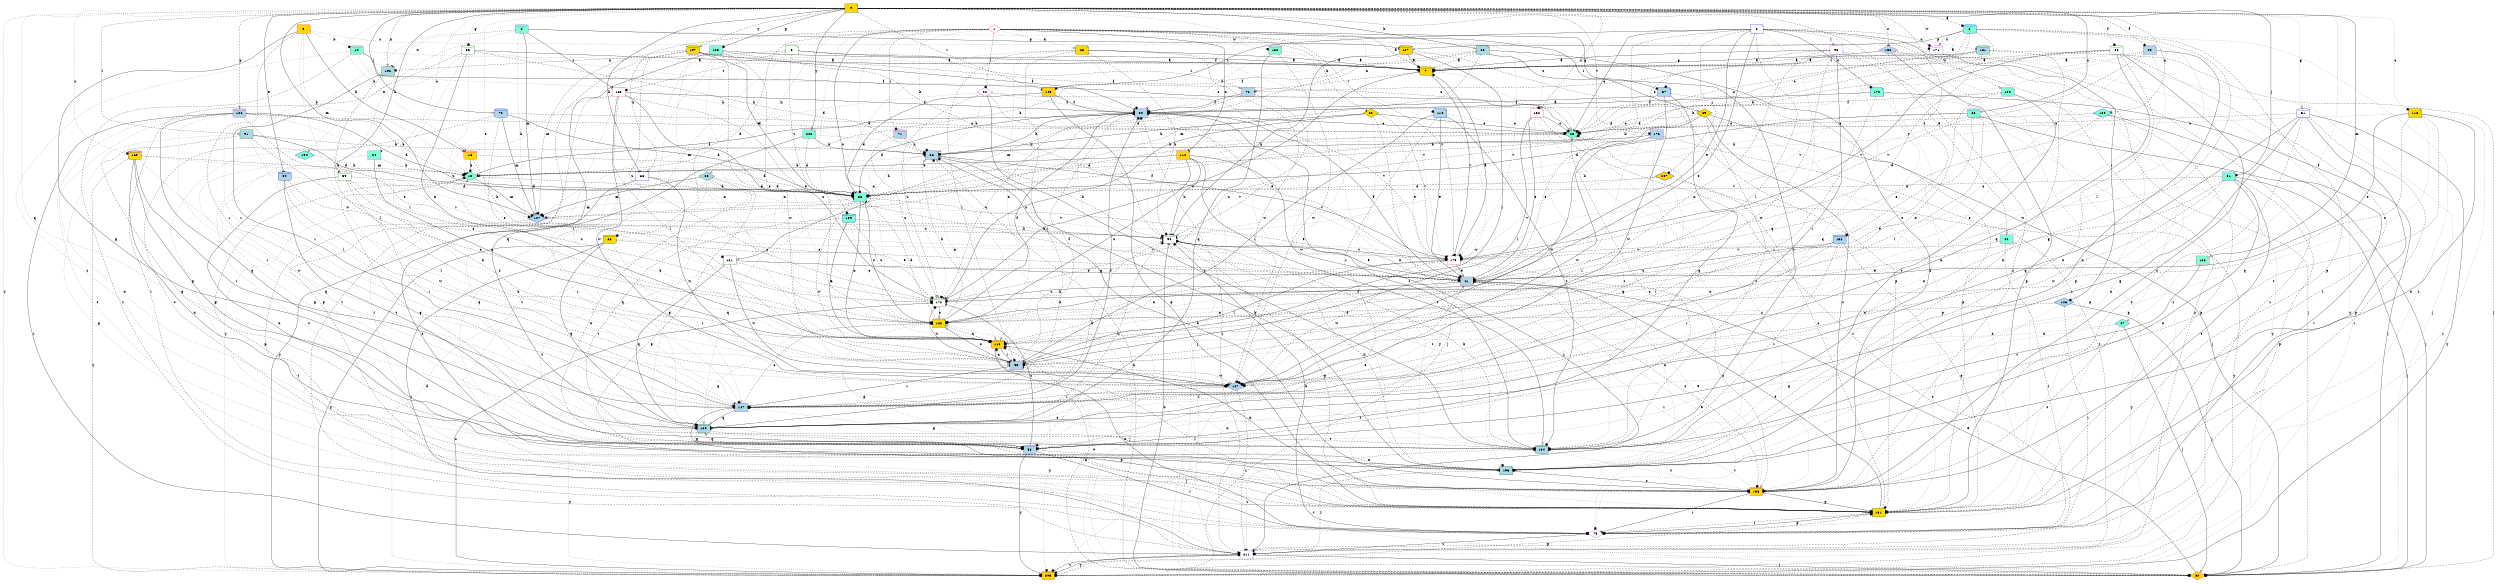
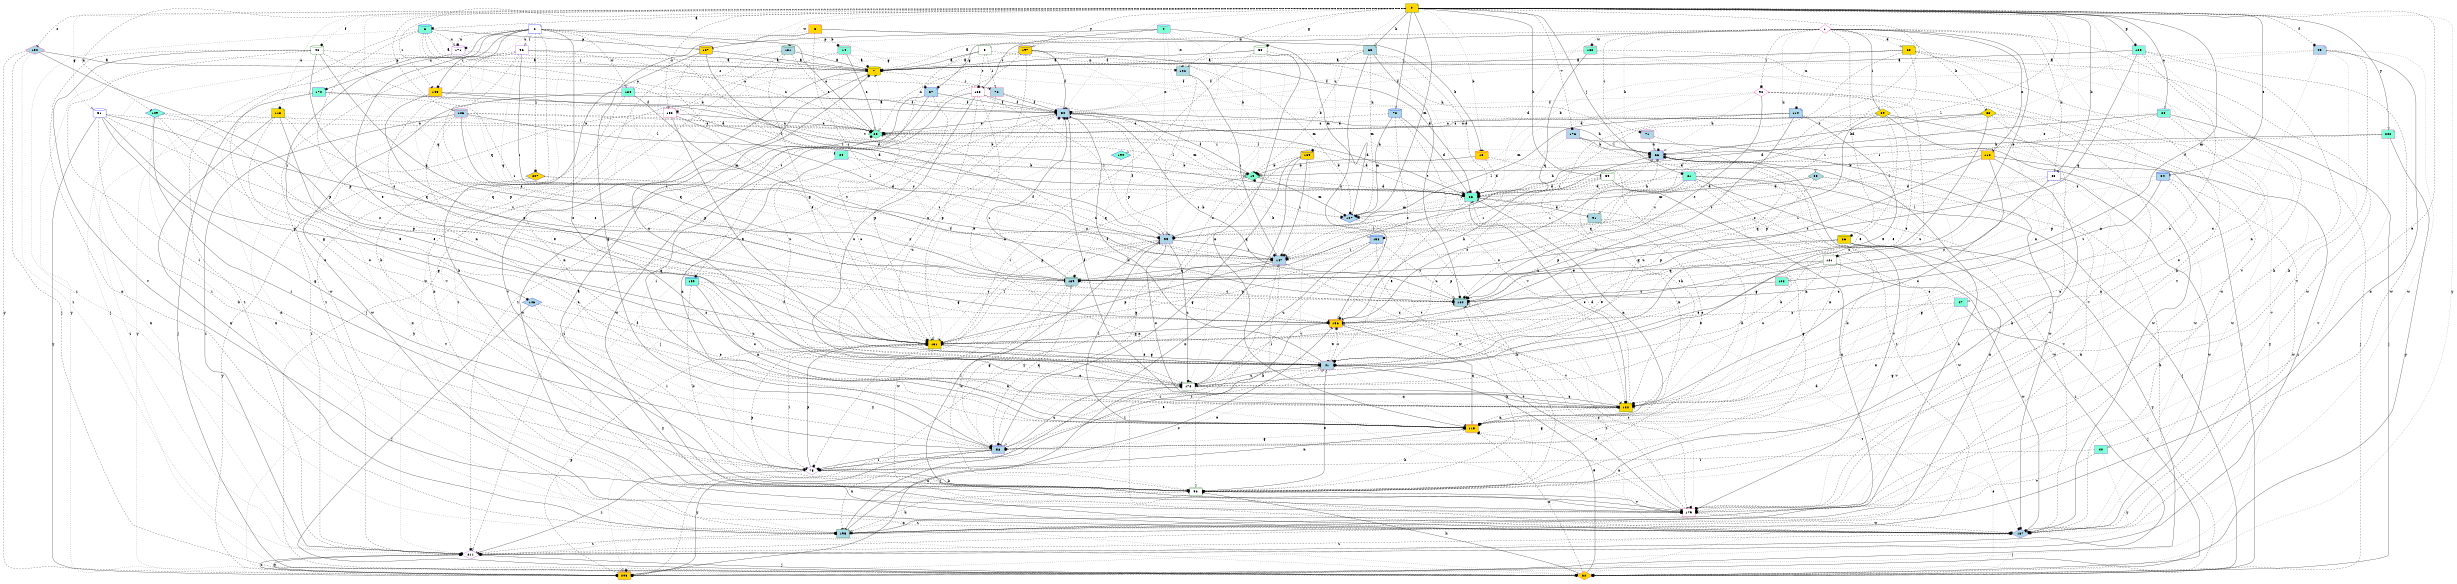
edge "91" -> "33": reversed
node "47": shape diamond -> box
edge "184" -> "187": added, label "w"
node "211": shape note -> diamond
